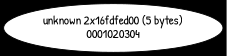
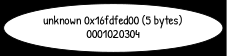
node "unknown 2x16fdfed00 (5 bytes) 0001020304": label "unknown 2x16fdfed00 (5 bytes) 0001020304" -> "unknown 0x16fdfed00 (5 bytes) 0001020304"
